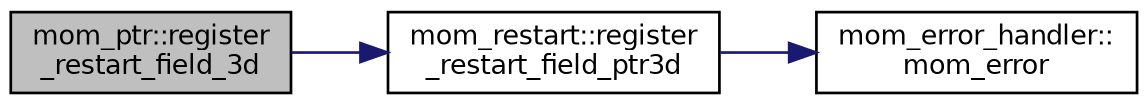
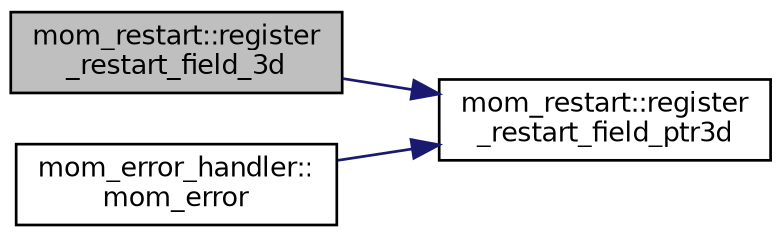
node "mom_ptr::register _restart_field_3d": label "mom_ptr::register _restart_field_3d" -> "mom_restart::register _restart_field_3d"
edge "mom_restart::register _restart_field_ptr3d" -> "mom_error_handler:: mom_error": reversed
